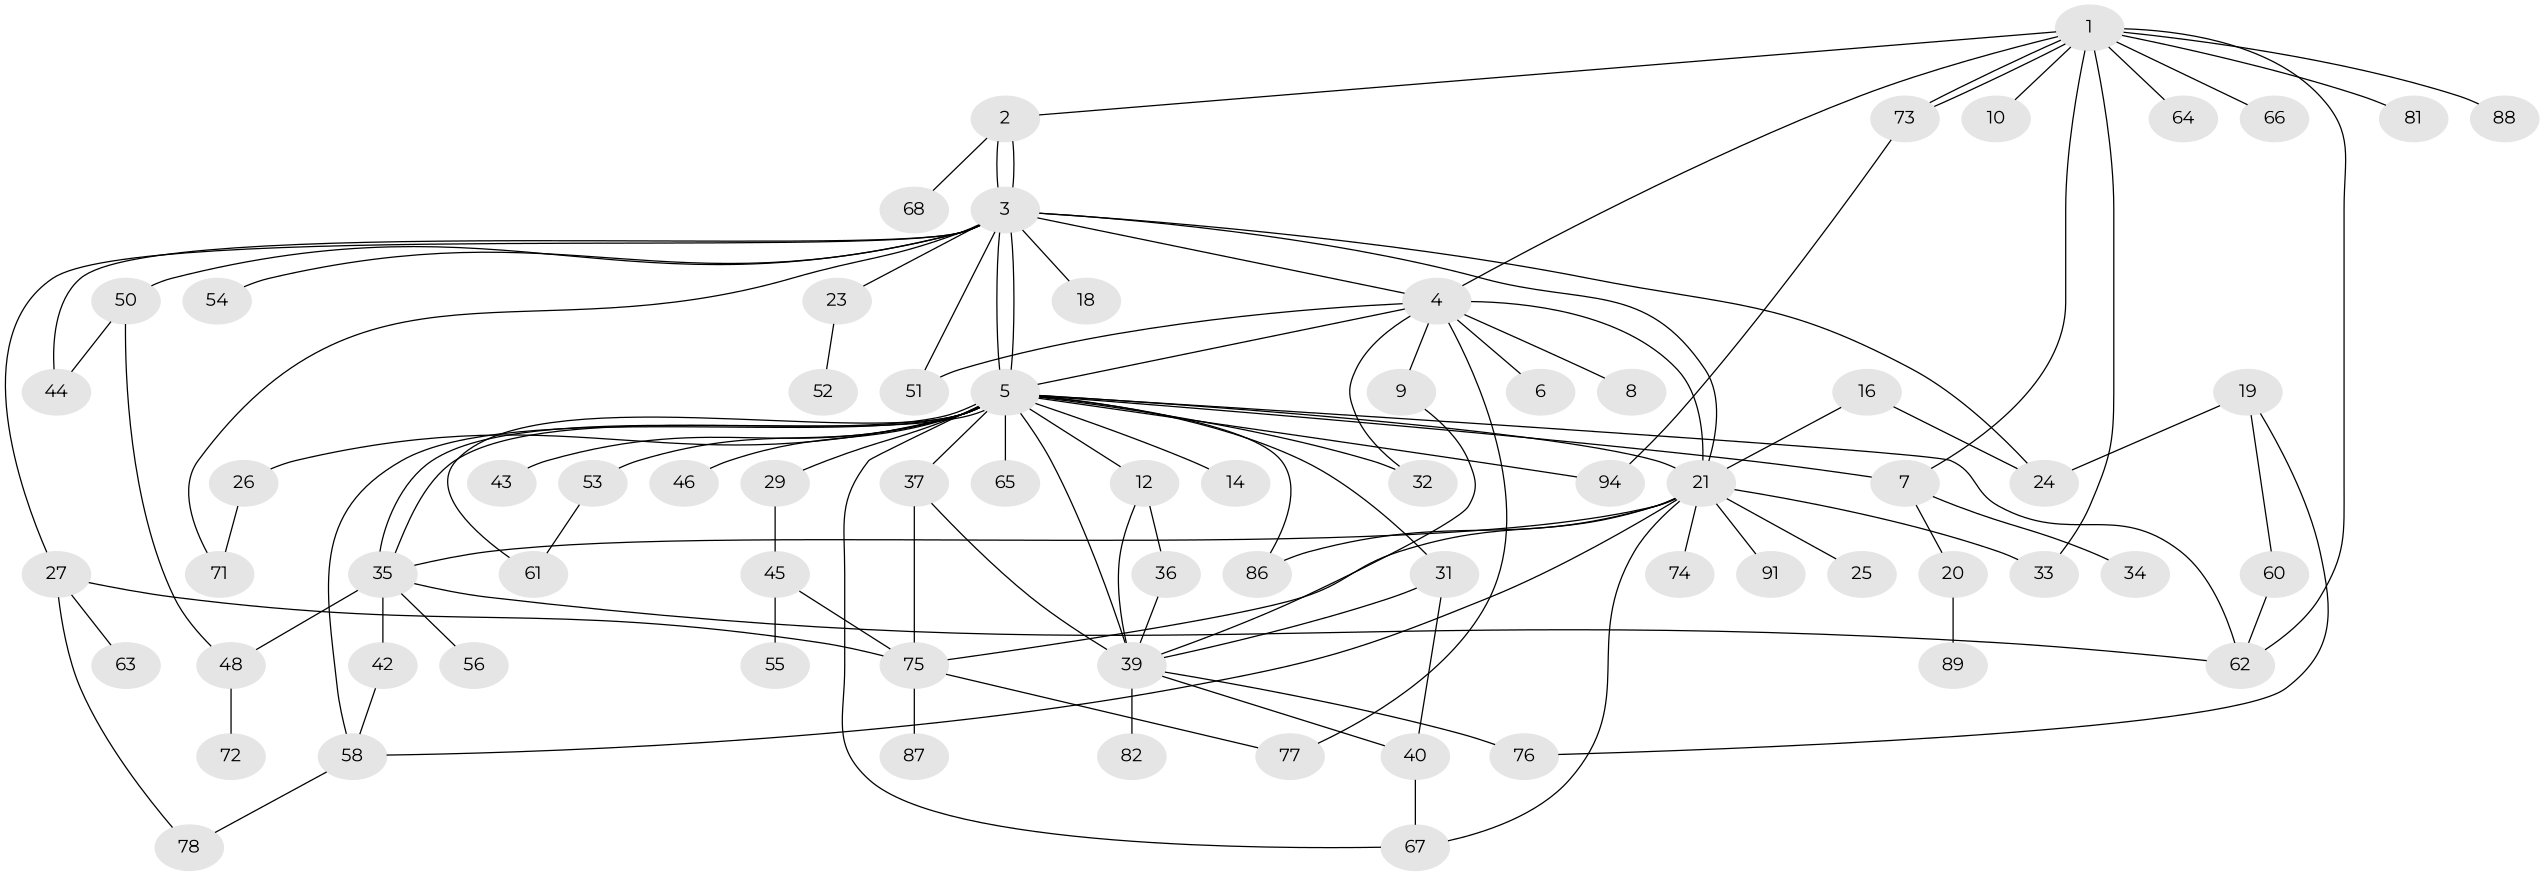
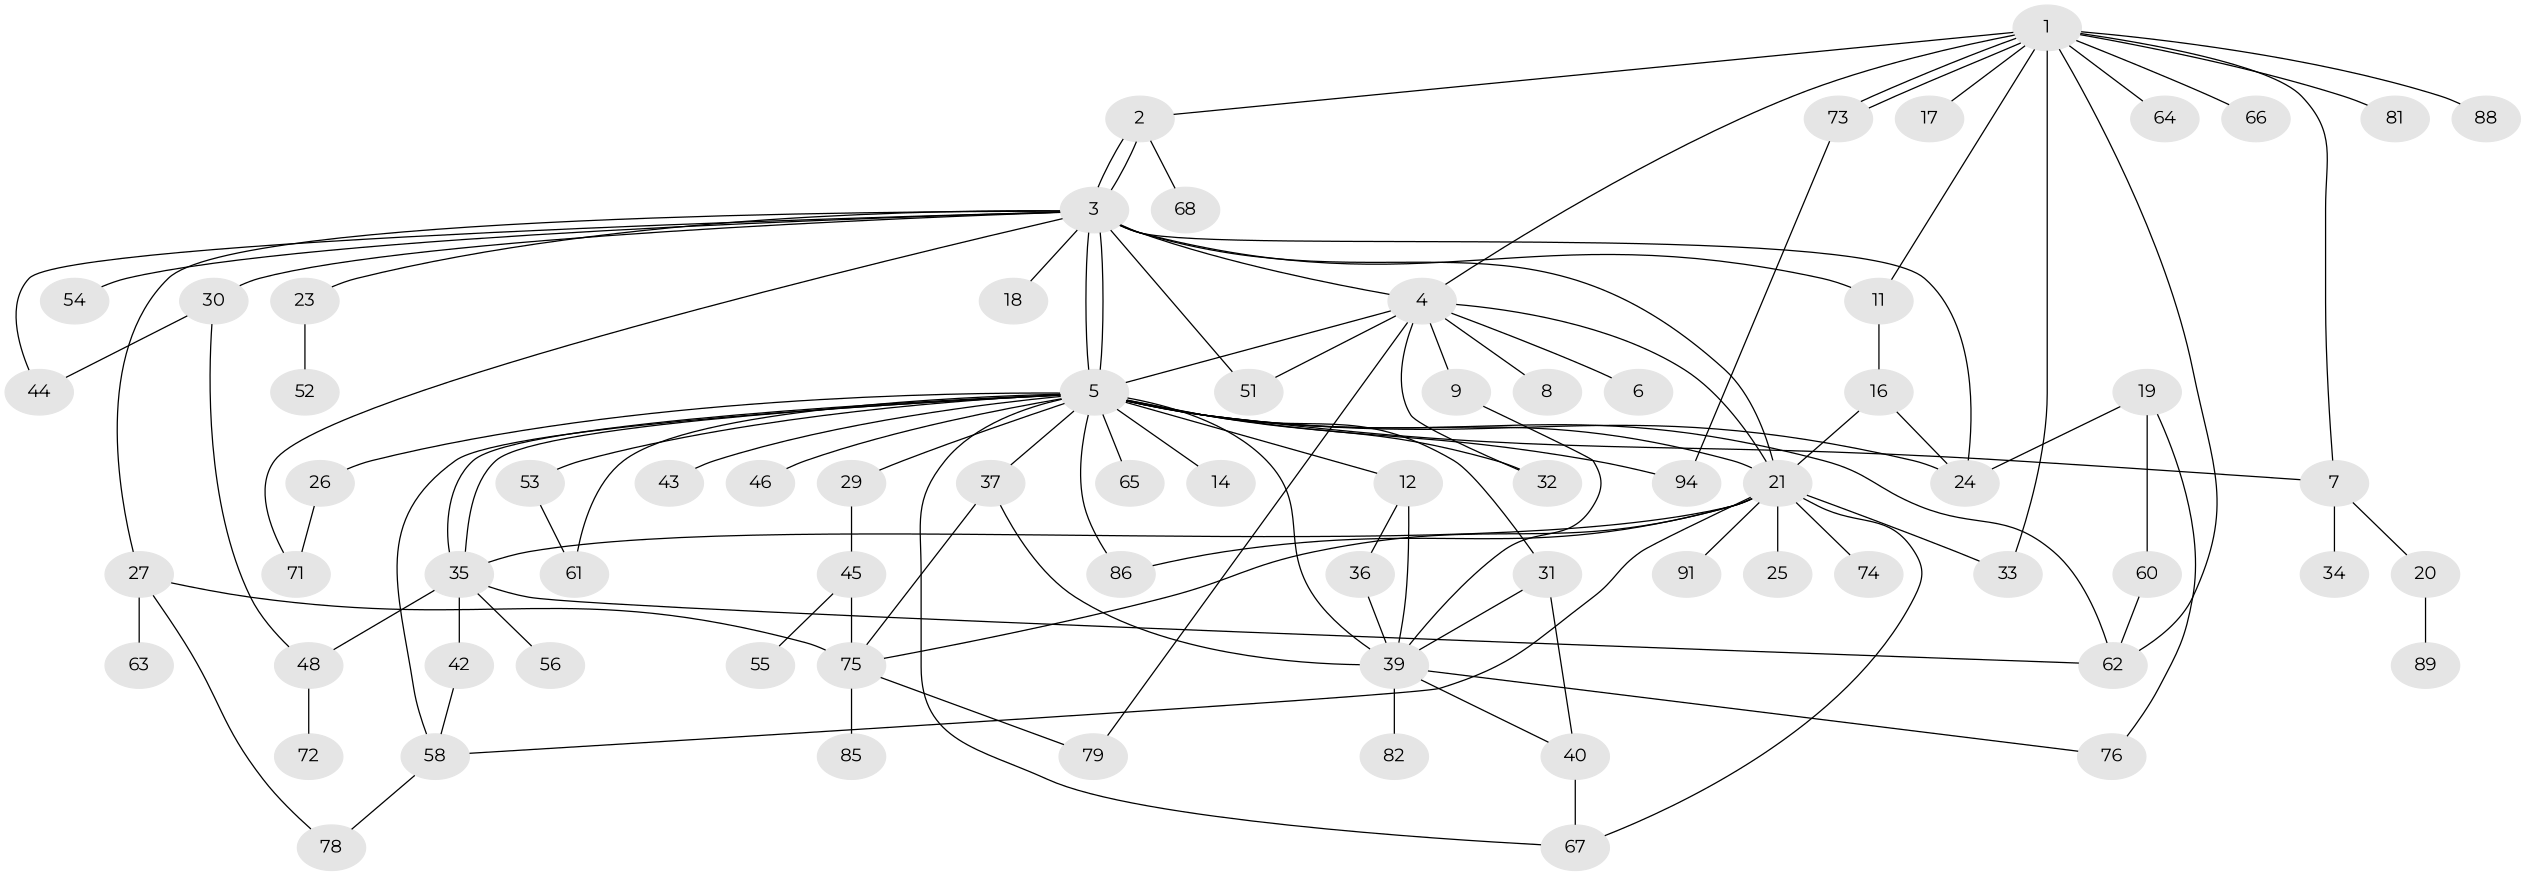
node "10": label "10" -> "17"
node "50": label "50" -> "30"
node "11": added
edge "5" -- "24": added
node "87": label "87" -> "85"
node "77": label "77" -> "79"
